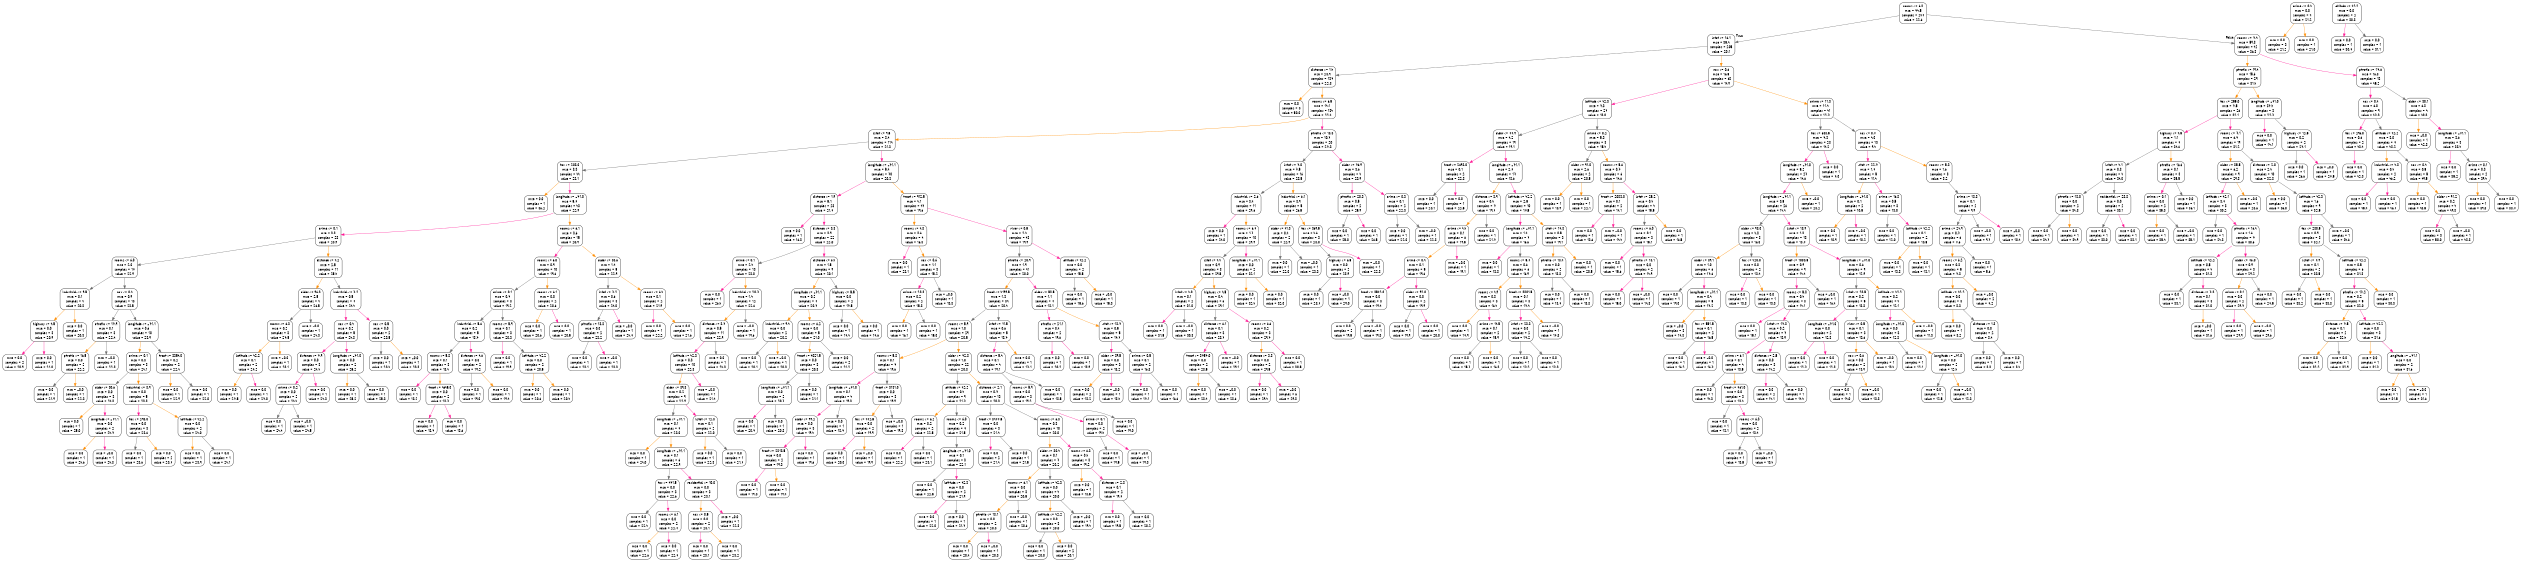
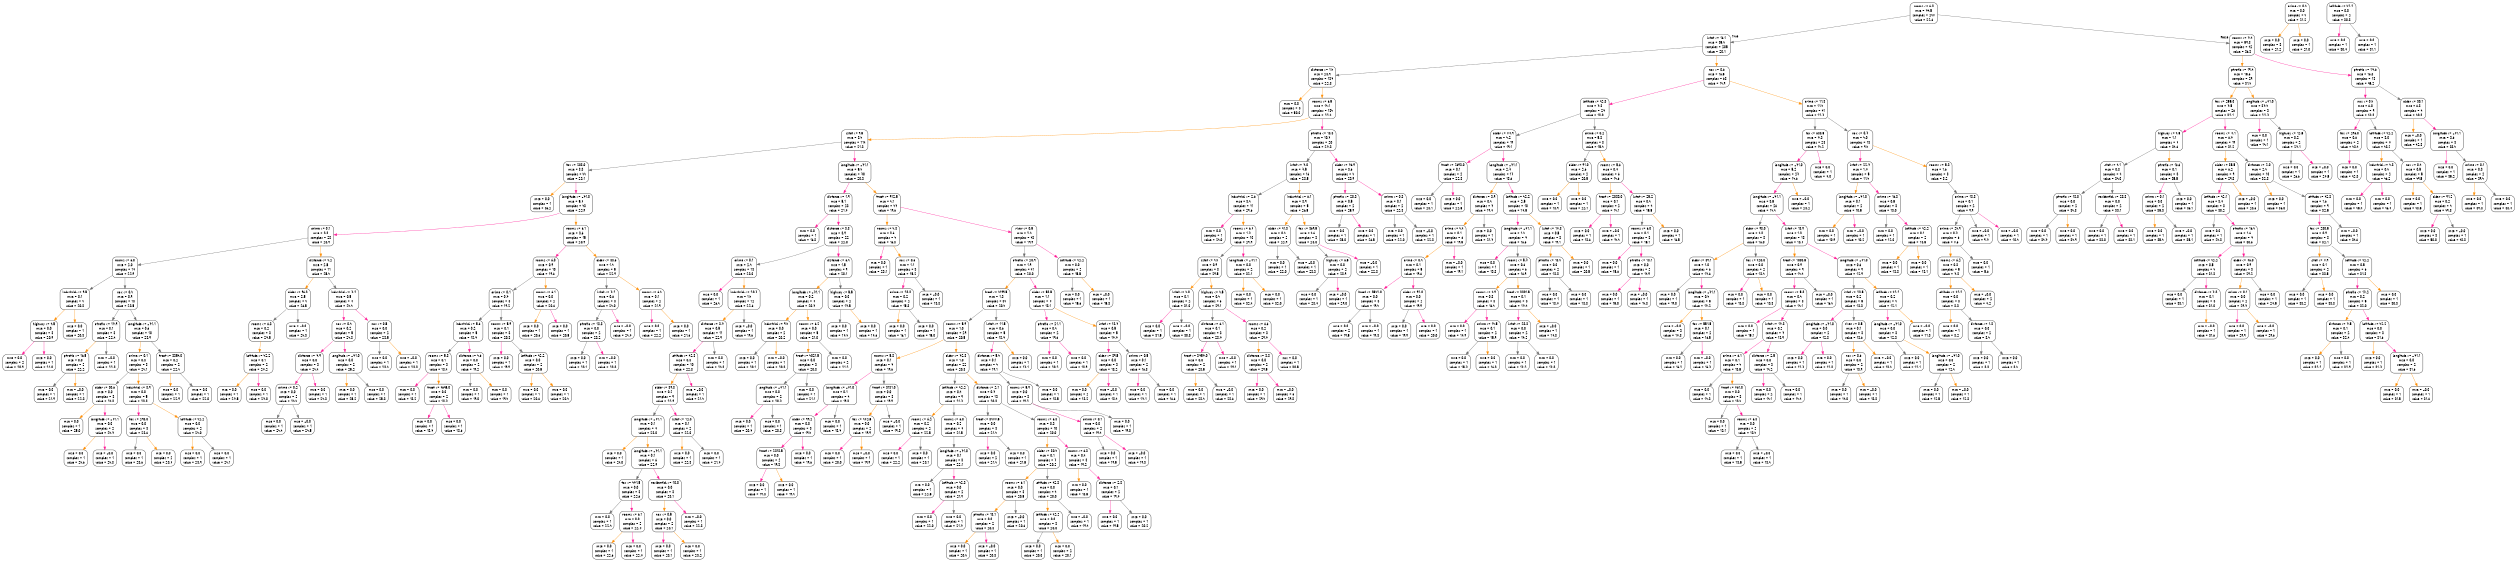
edge "rooms <= 4.9 mse = 0.8 samples = 3 value = 16.4" -> "mse = 0.0 samples = 1 value = 17.9": color darkorange -> deeppink
node "mse = -0.0 samples = 1 value = 28.1": removed
node "mse = 0.0 samples = 1 value = 30.5": label "mse = 0.0 samples = 1 value = 30.5" -> "nox = 0.0 samples = 1 value = 30.5"
